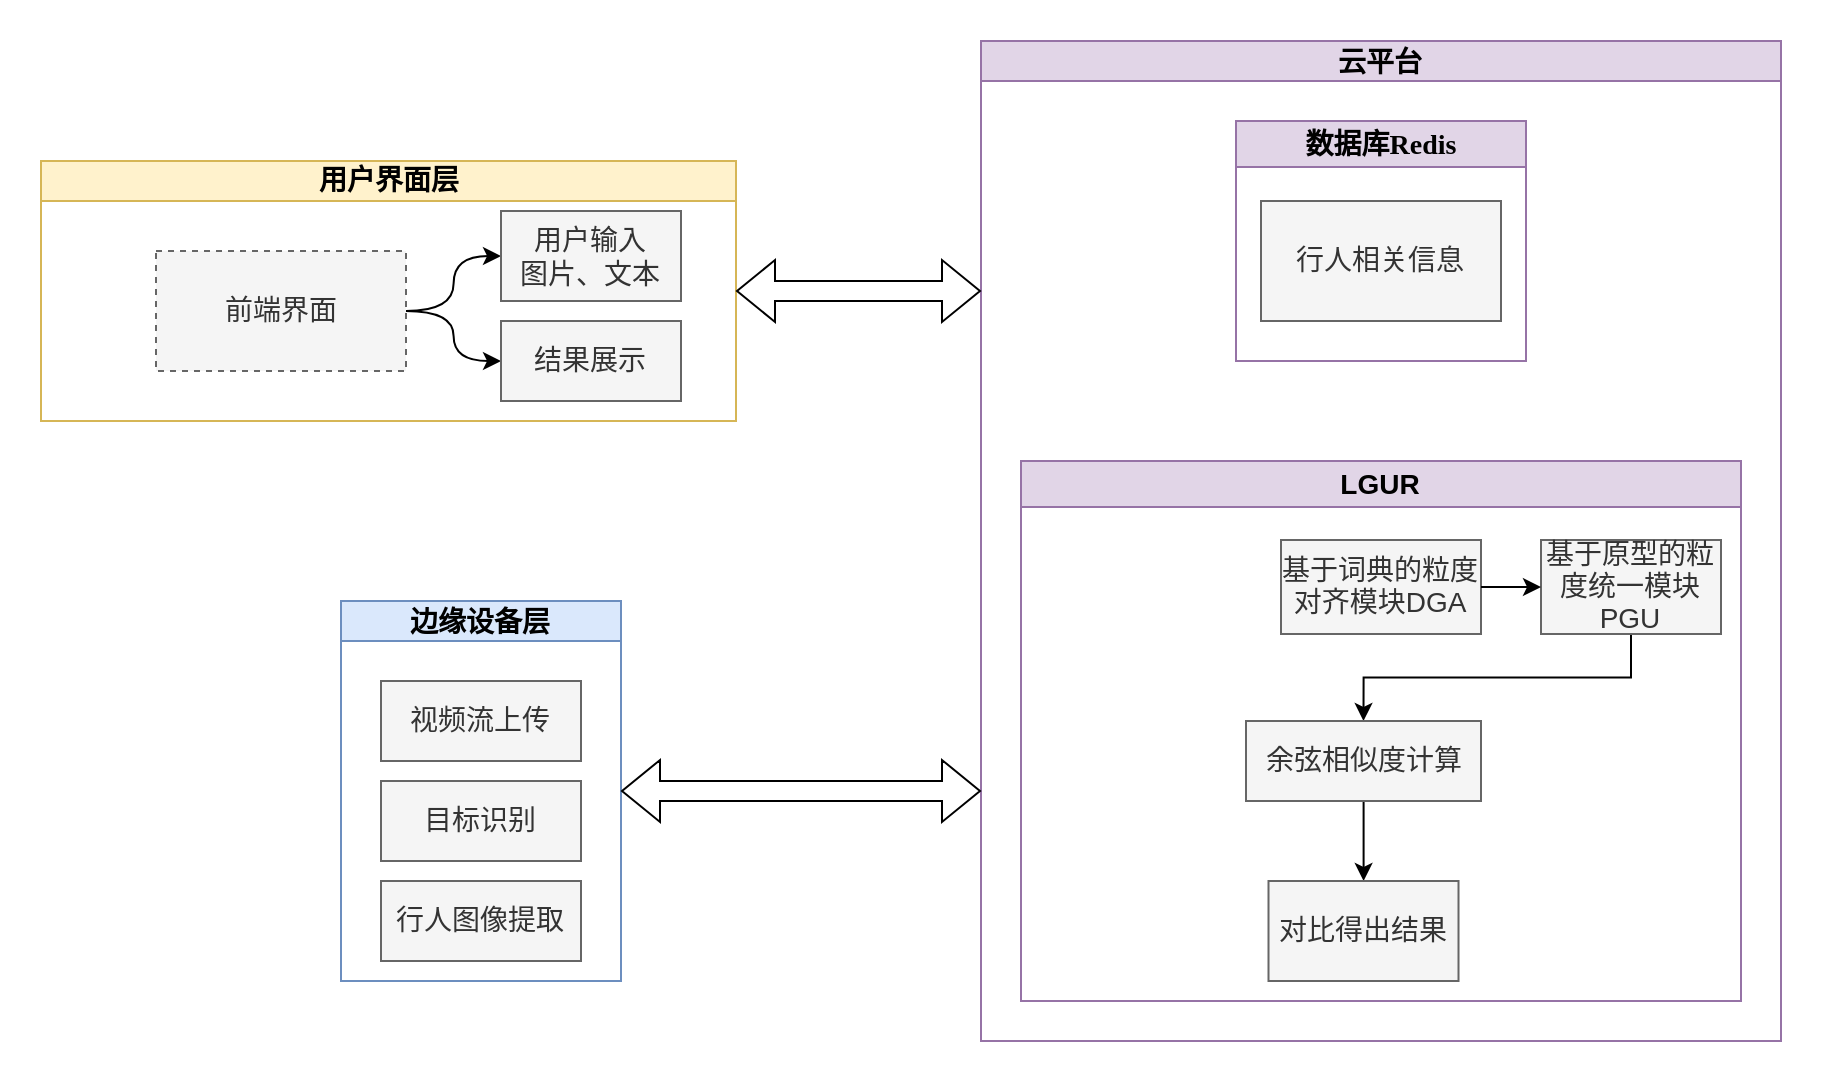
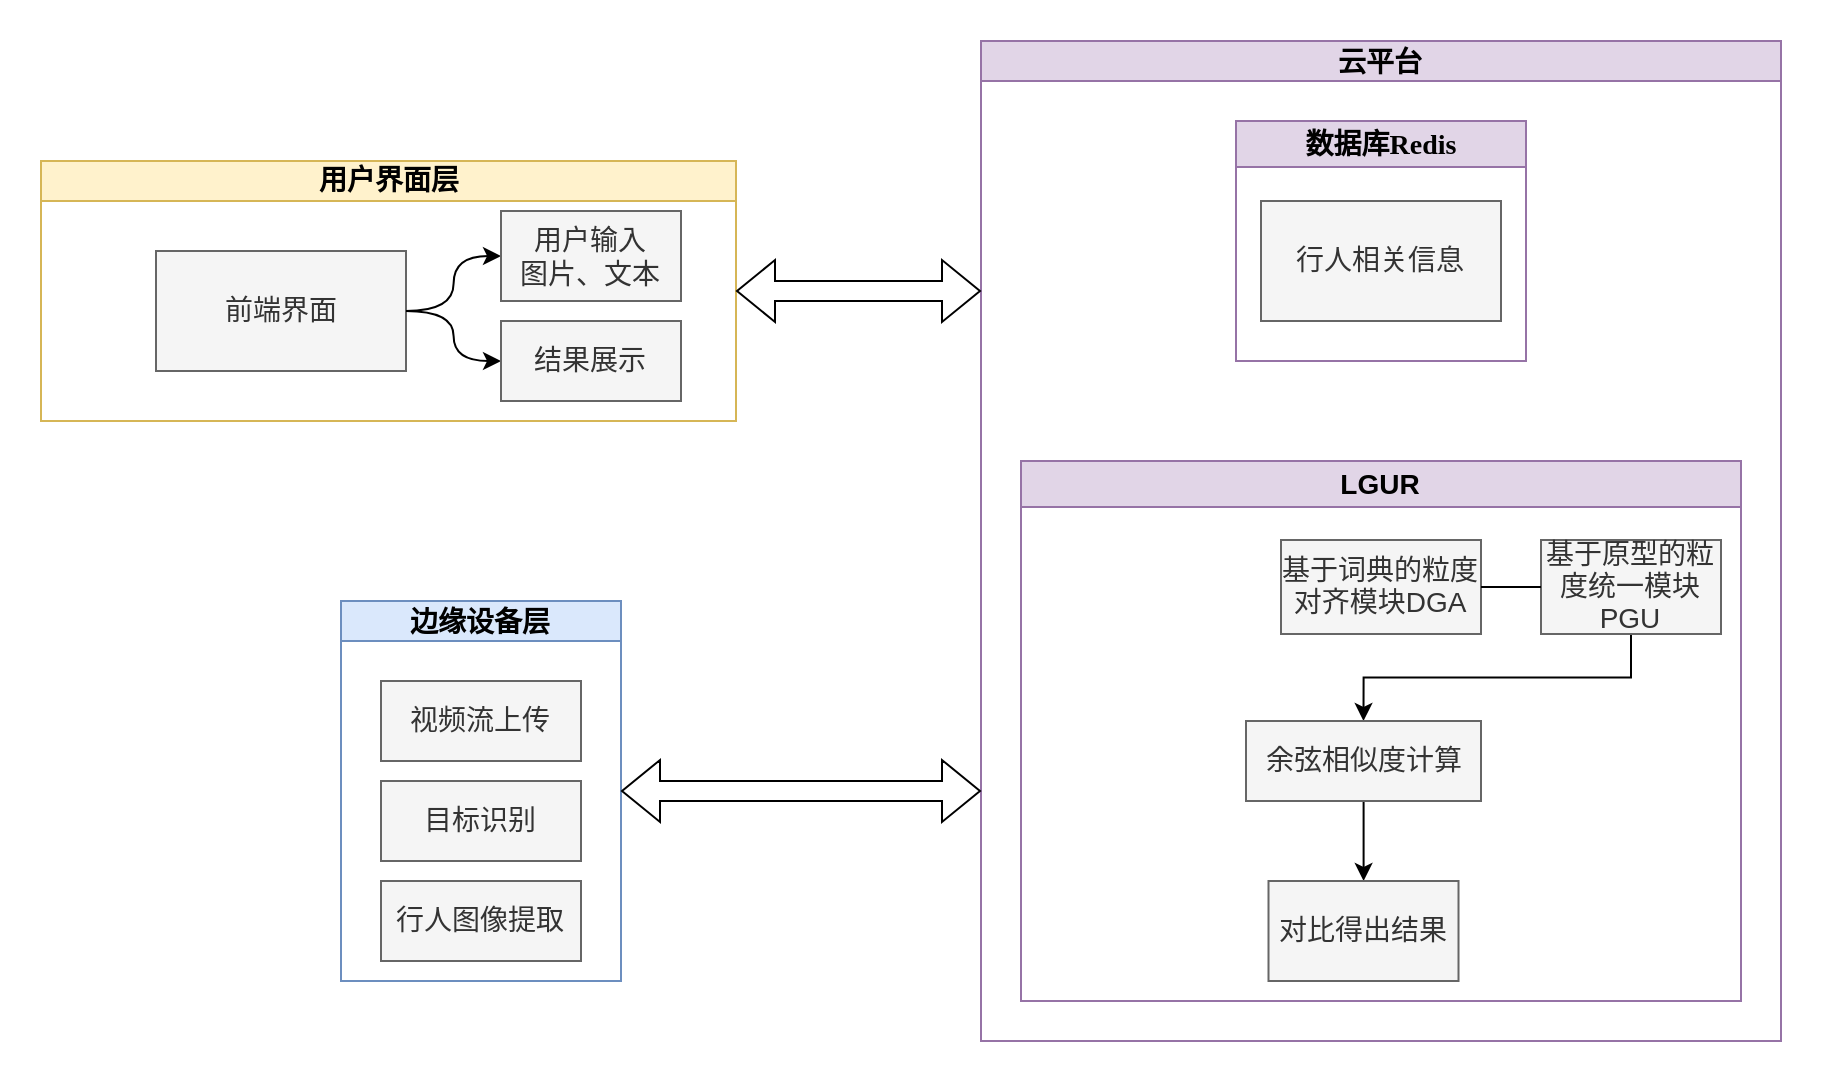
node "前端界面": style dashed -> solid
edge "基于词典的粒度对齐模块DGA" -> "基于原型的粒度统一模块PGU": arrowhead classic -> none
